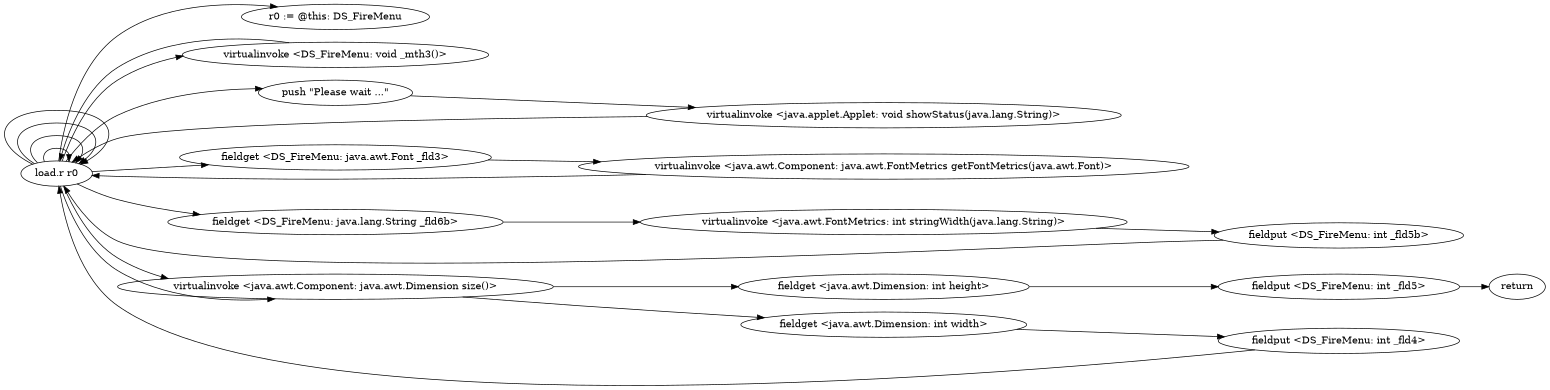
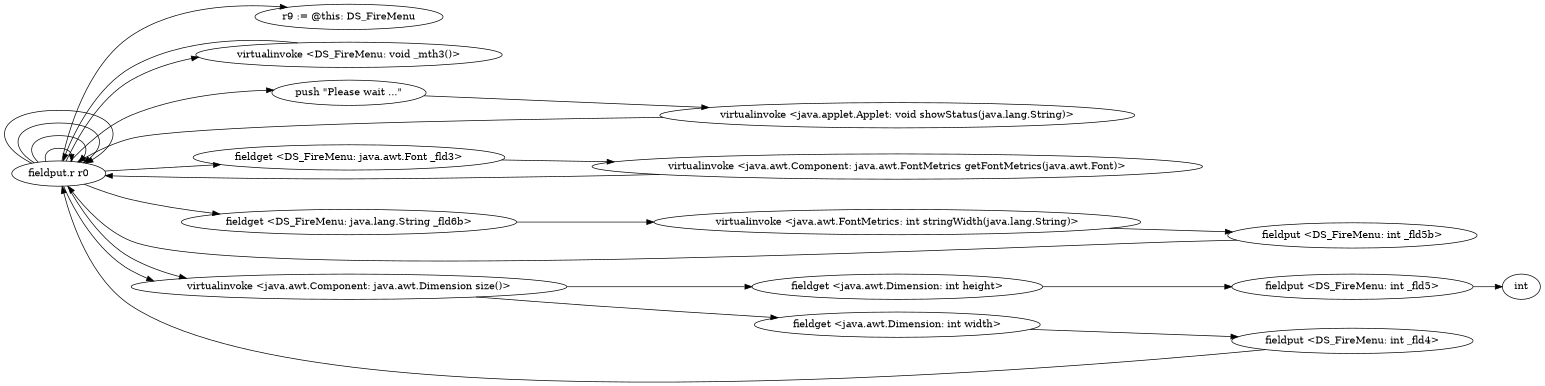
node "r0 := @this: DS_FireMenu": label "r0 := @this: DS_FireMenu" -> "r9 := @this: DS_FireMenu"
node "load.r r0": label "load.r r0" -> "fieldput.r r0"
node "return": label "return" -> "int"
